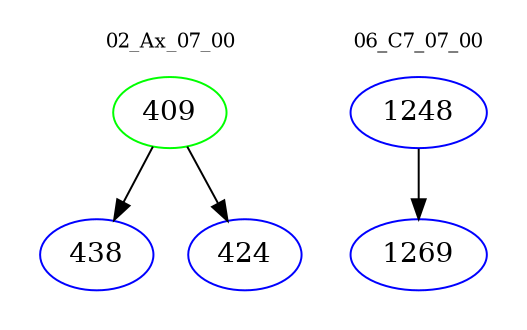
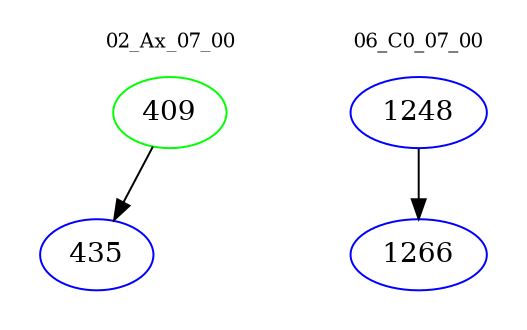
cluster "06_C7_07_00": label "06_C7_07_00" -> "06_C0_07_00"
node "438": label "438" -> "435"
node "424": removed
node "1269": label "1269" -> "1266"
